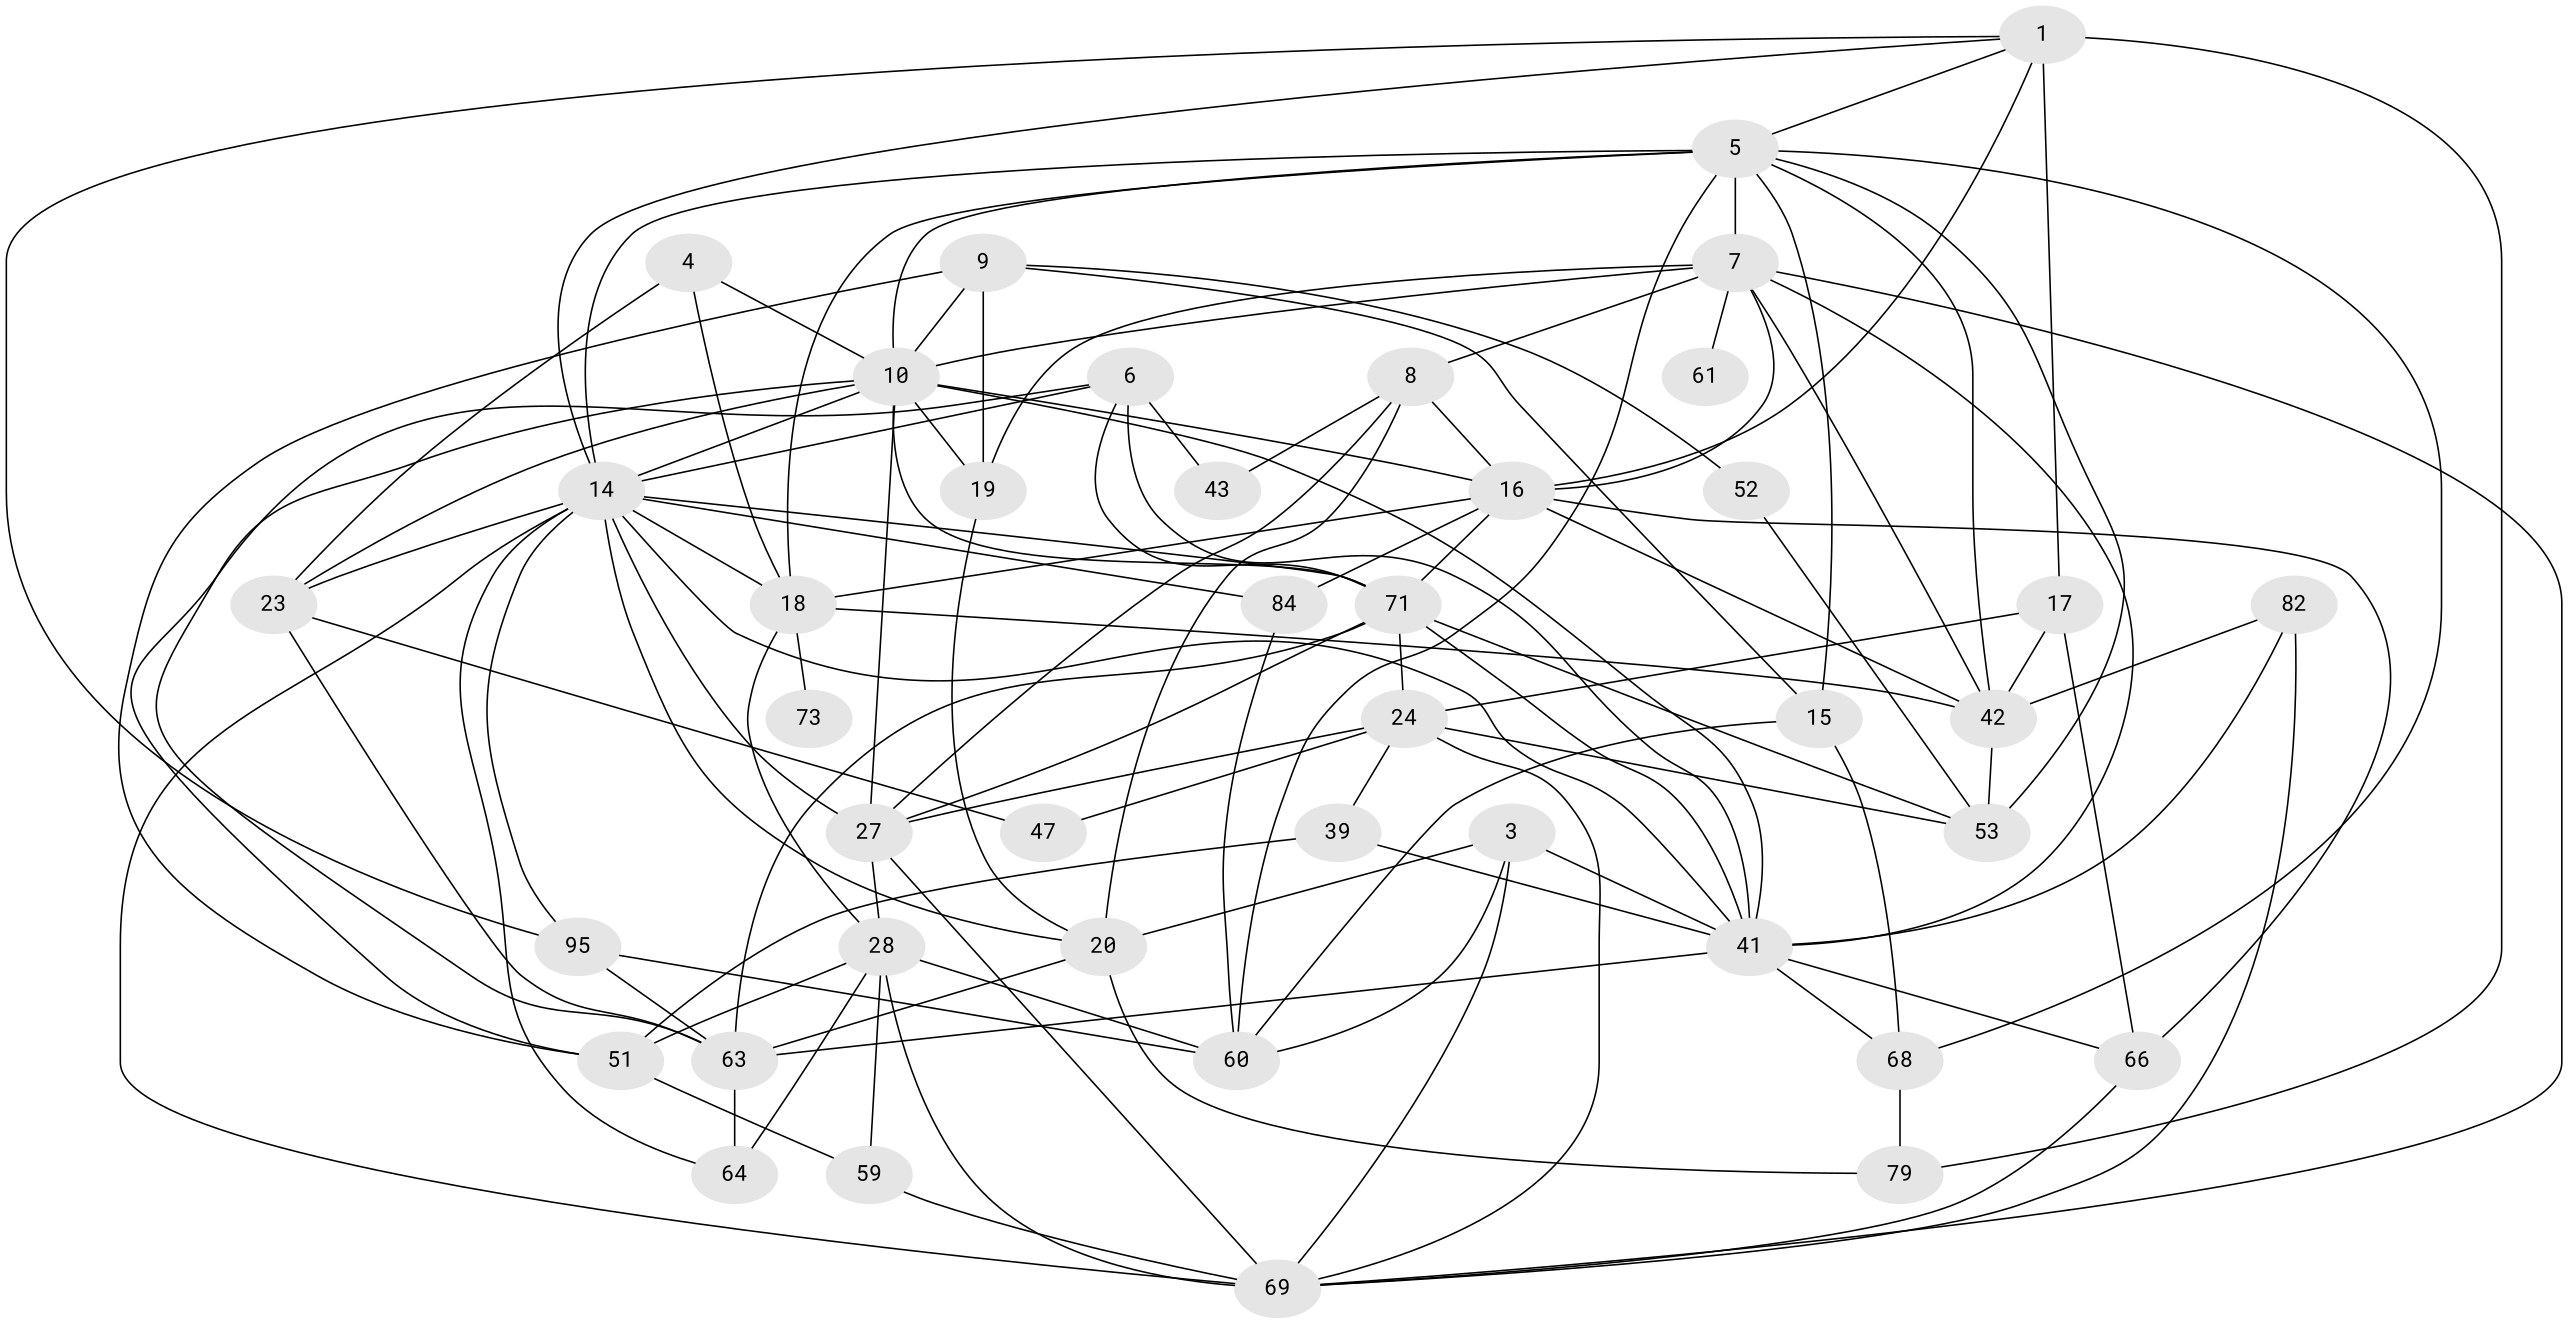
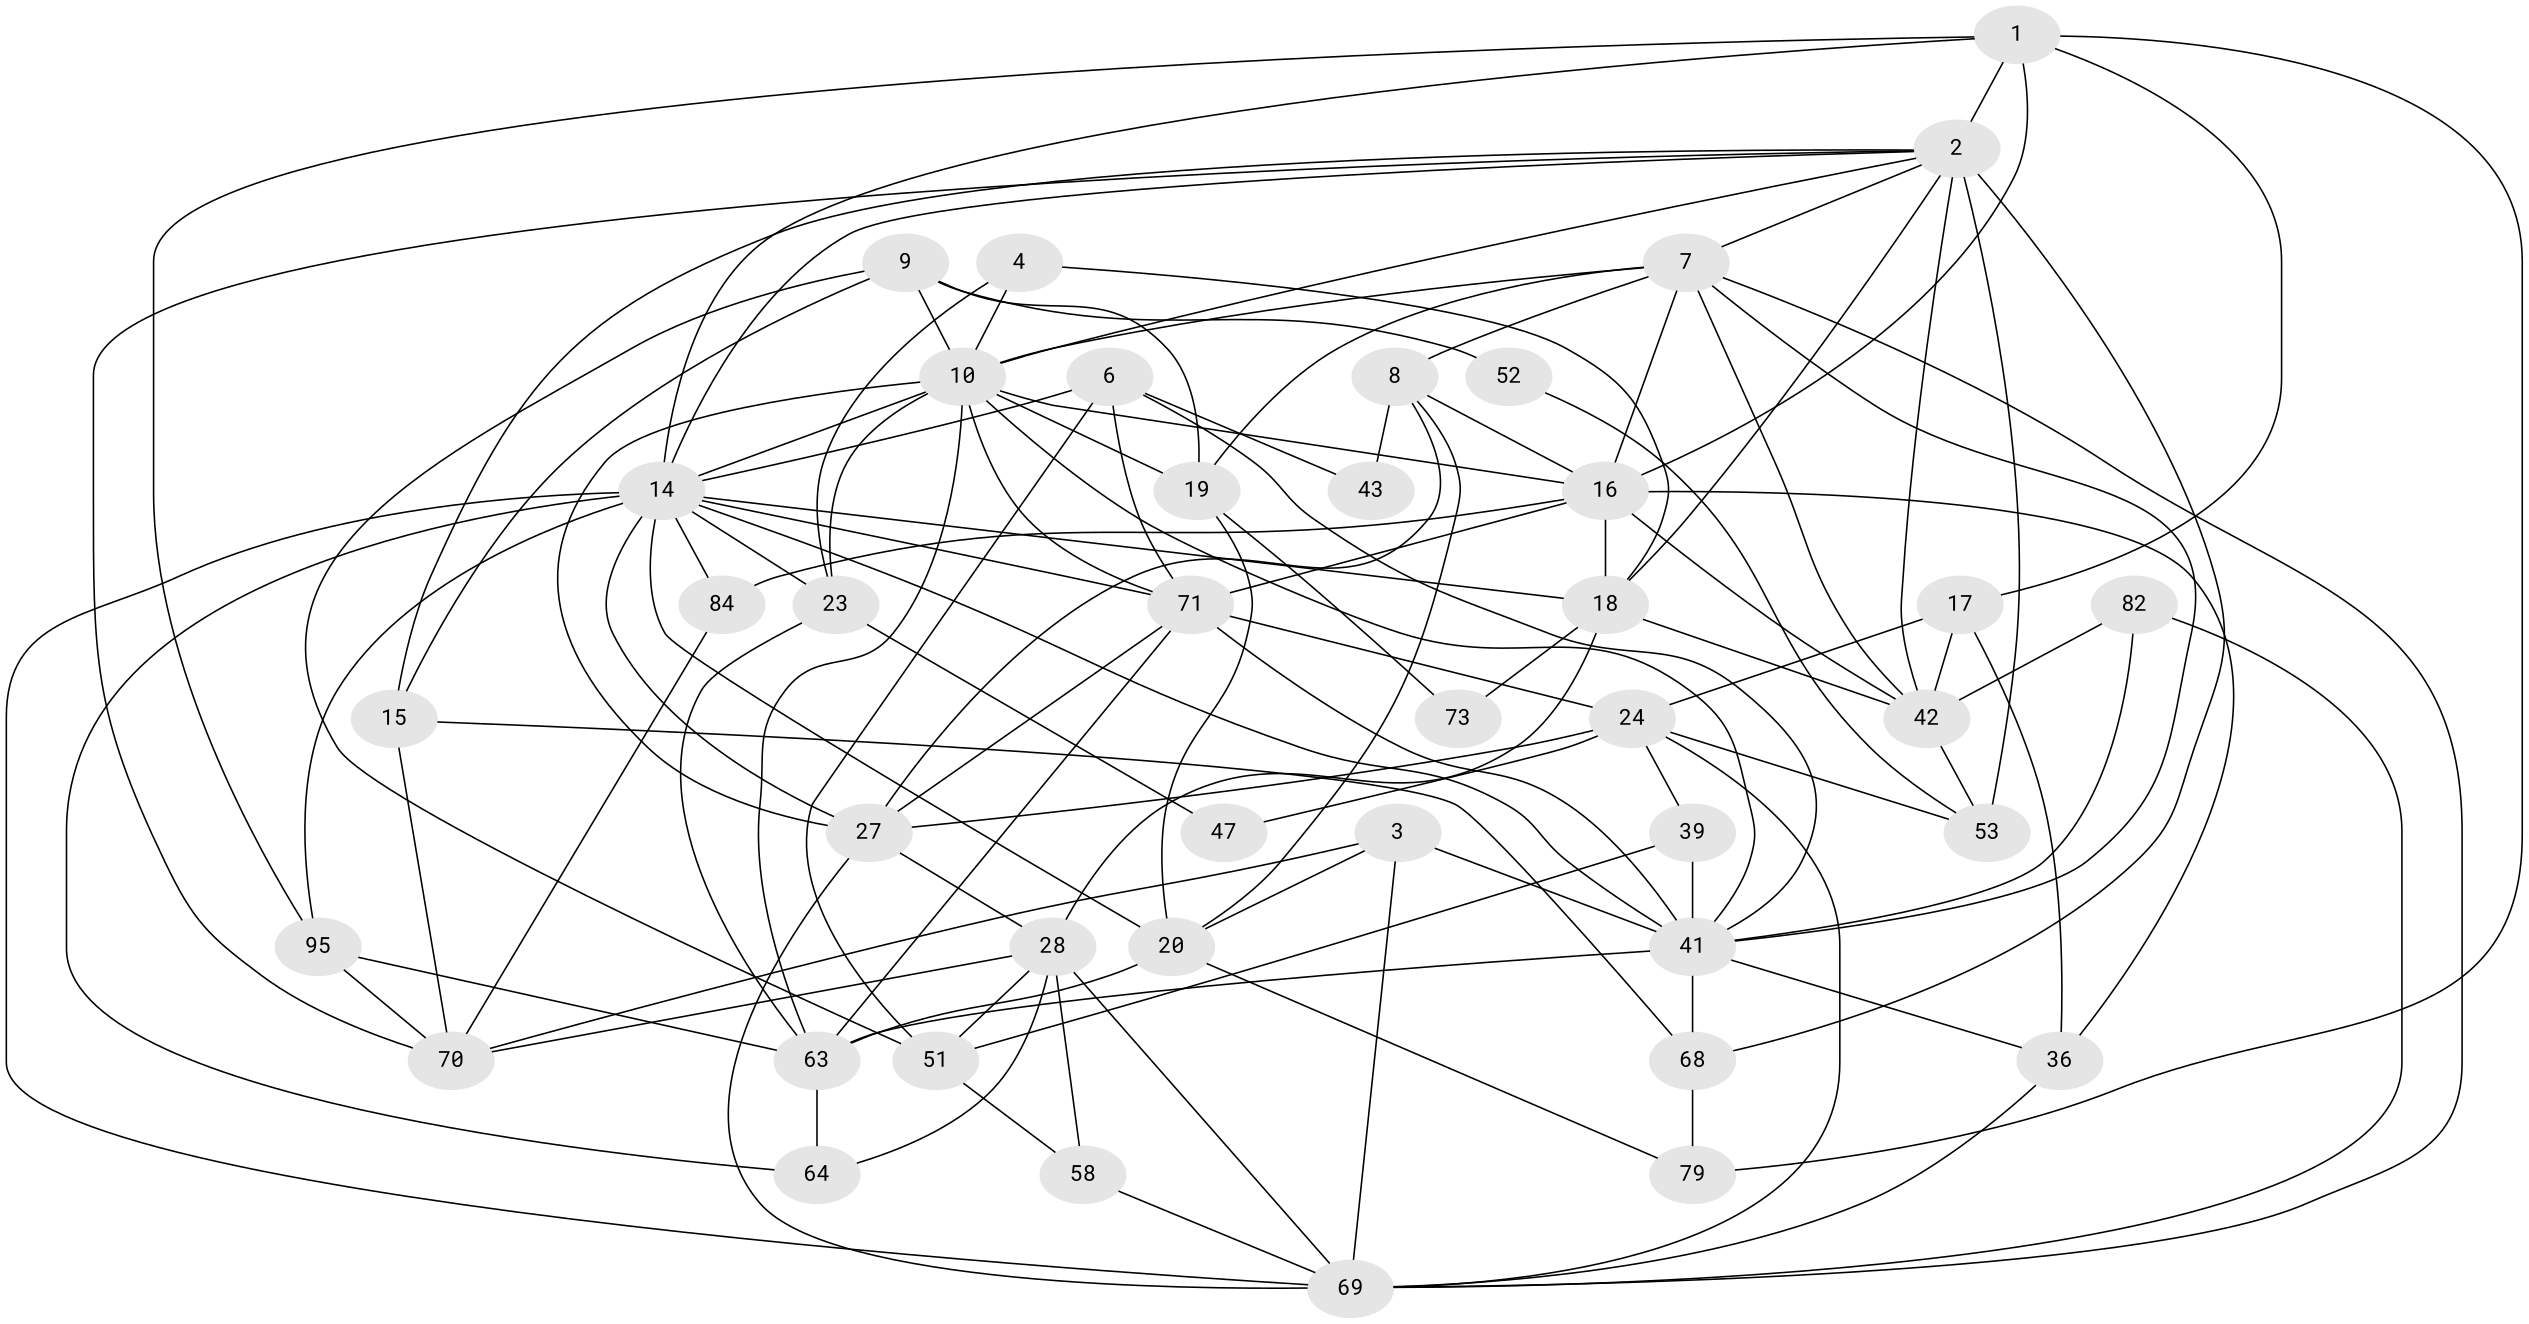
node "5": label "5" -> "2"
node "61": removed
edge "19" -- "73": added
edge "71" -- "53": removed
node "60": label "60" -> "70"
node "66": label "66" -> "36"
node "59": label "59" -> "58"
